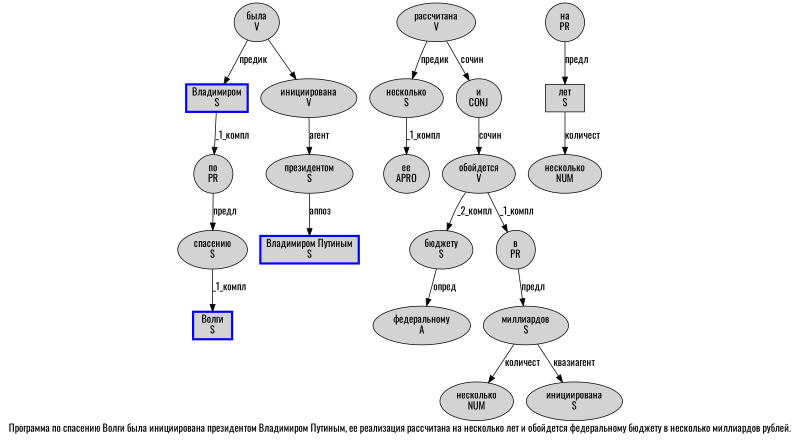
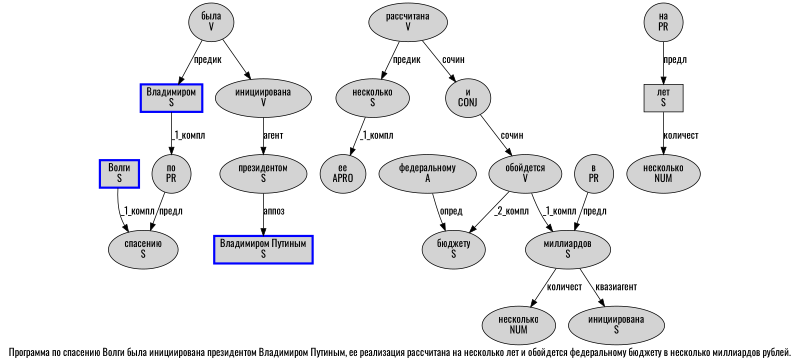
edge "обойдется V" -> "в PR": now "обойдется V" -> "миллиардов S"
edge "бюджету S" -> "федеральному A": reversed
edge "спасению S" -> "Волги S": reversed
